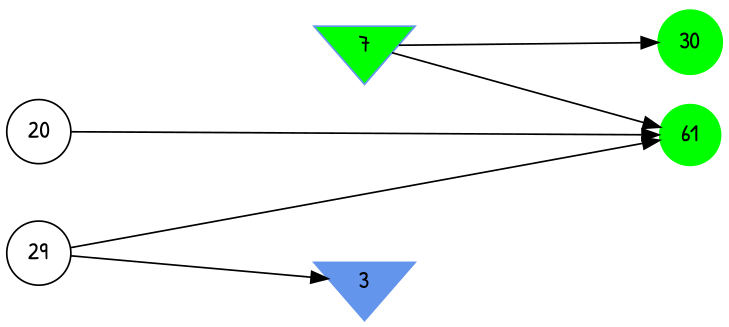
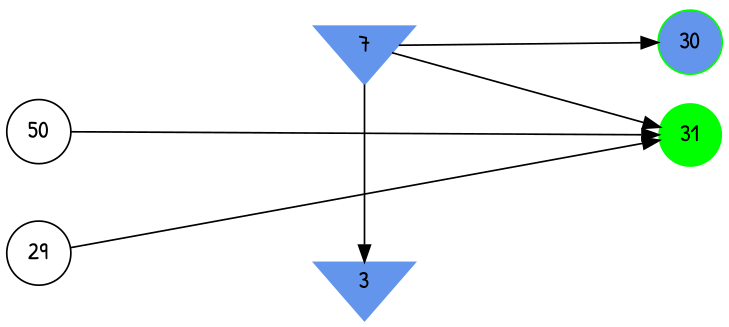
node "30": fillcolor green -> cornflowerblue
node "7": fillcolor green -> cornflowerblue
node "20": label "20" -> "50"
node "61": label "61" -> "31"
edge "29" -> "3": now "7" -> "3"
